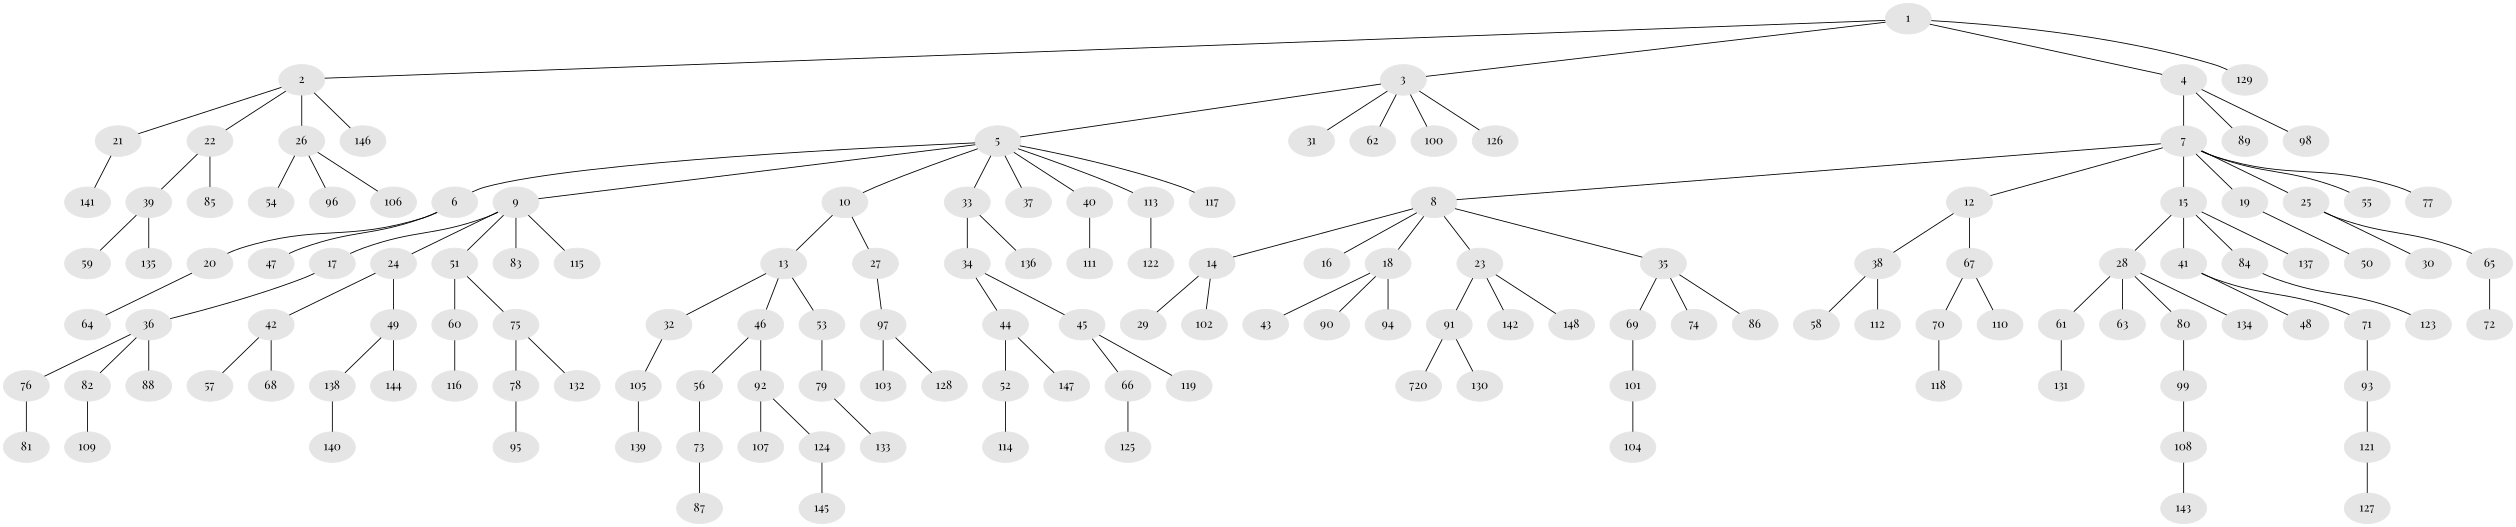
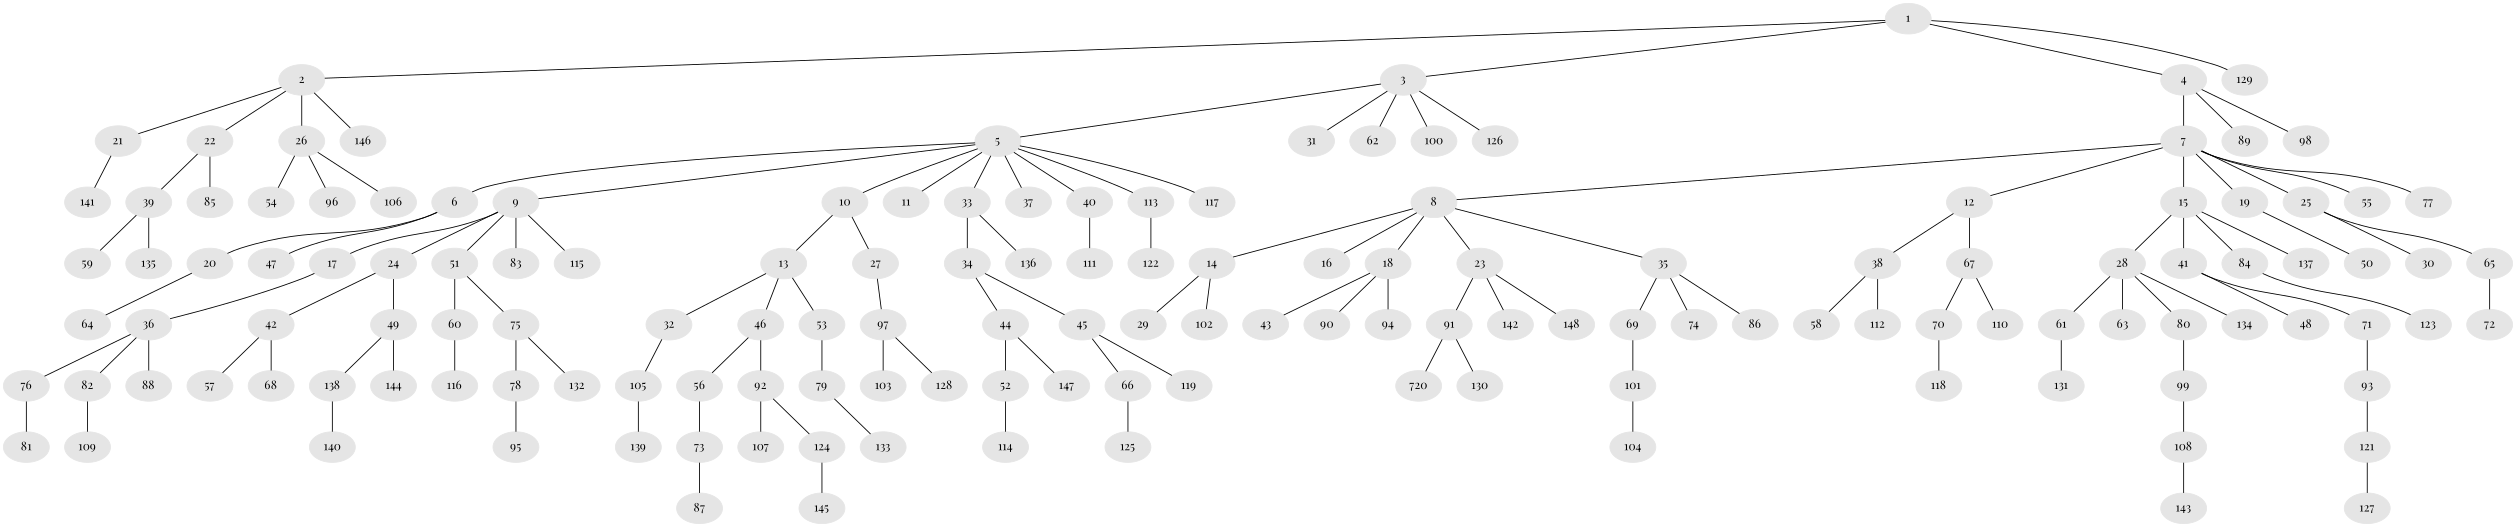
node "11": added
